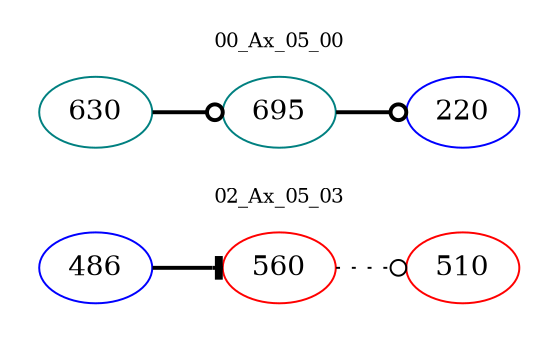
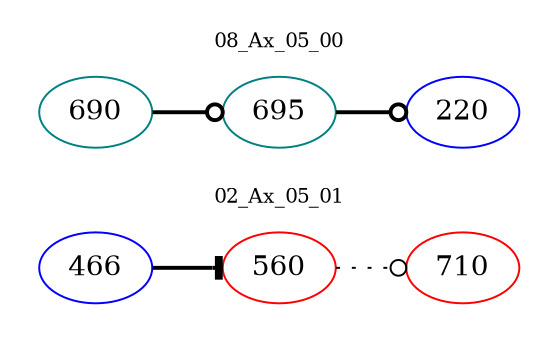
cluster "00_Ax_05_00": label "00_Ax_05_00" -> "08_Ax_05_00"
node "630": label "630" -> "690"
cluster "02_Ax_05_03": label "02_Ax_05_03" -> "02_Ax_05_01"
node "486": label "486" -> "466"
node "510": label "510" -> "710"
